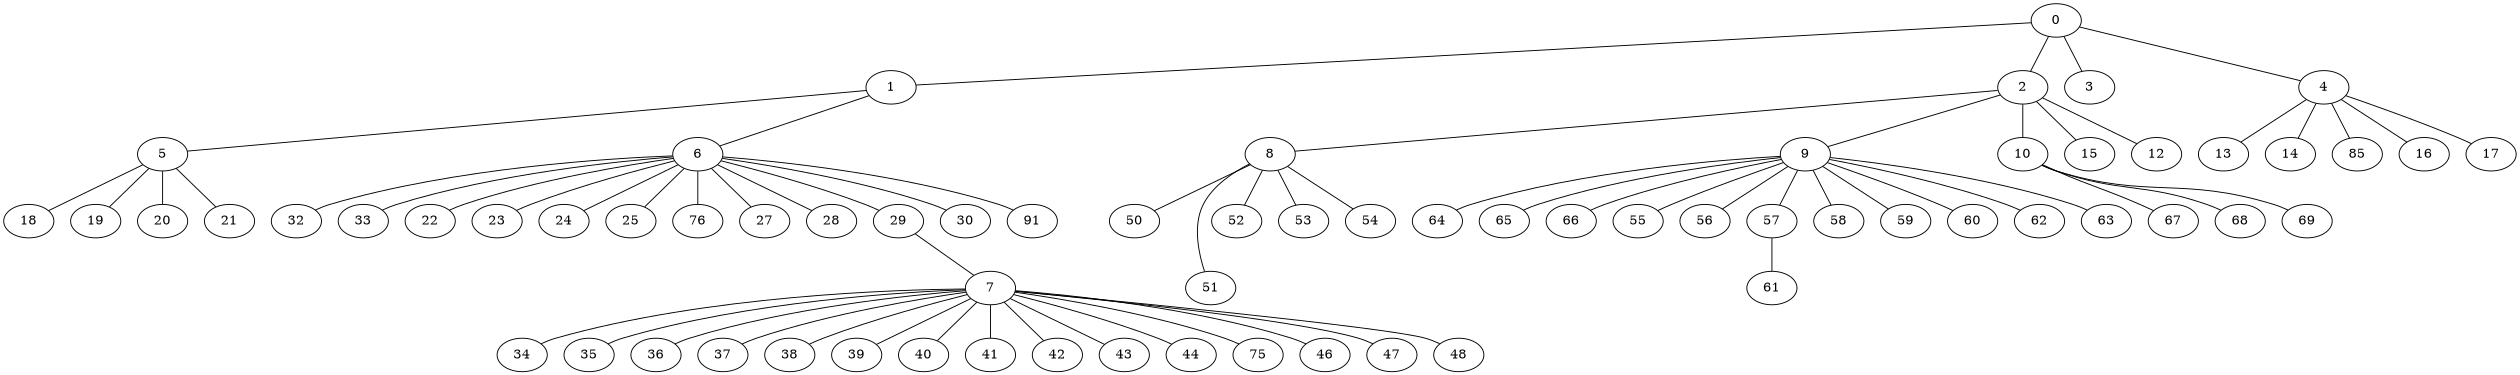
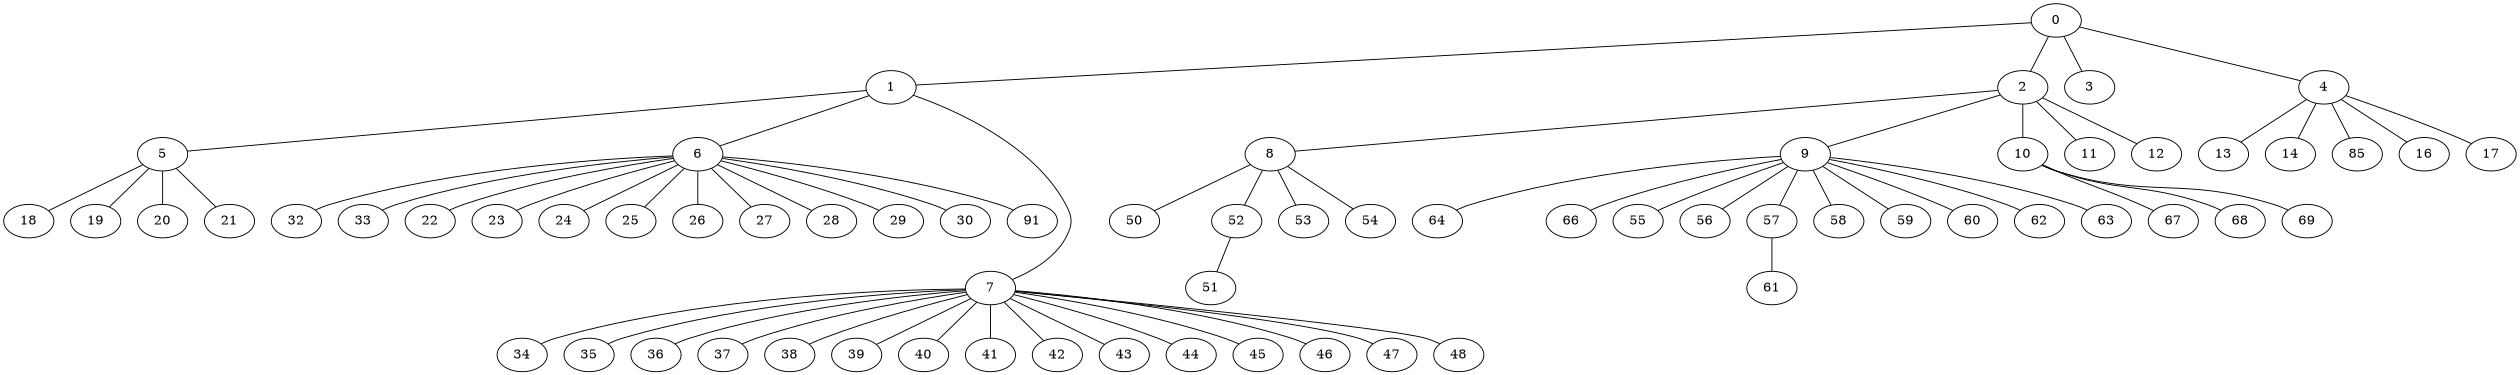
node "15": label "15" -> "11"
edge "8" -- "51": now "52" -- "51"
node "76": label "76" -> "26"
node "65": removed
edge "29" -- "7": now "1" -- "7"
node "75": label "75" -> "45"
